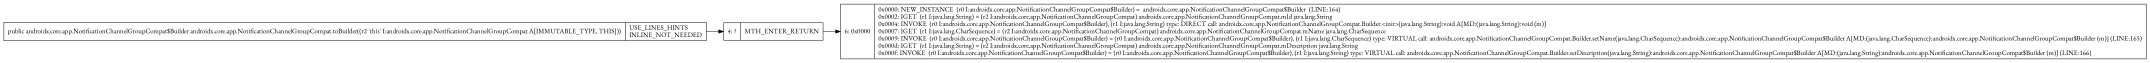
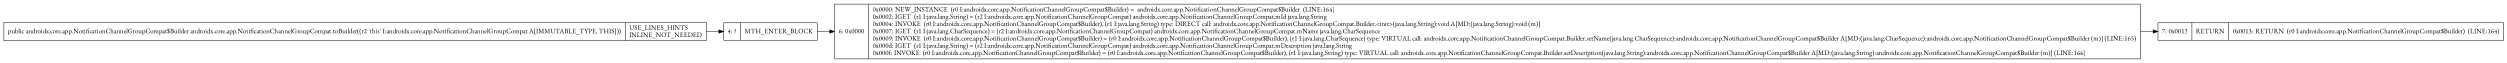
node "4: ?": text "MTH_ENTER_RETURN" -> "MTH_ENTER_BLOCK"
node "7: 0x0013": added
